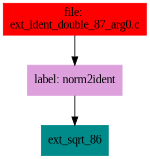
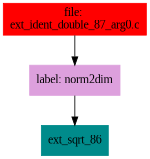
node "label: norm2ident": label "label: norm2ident" -> "label: norm2dim"
